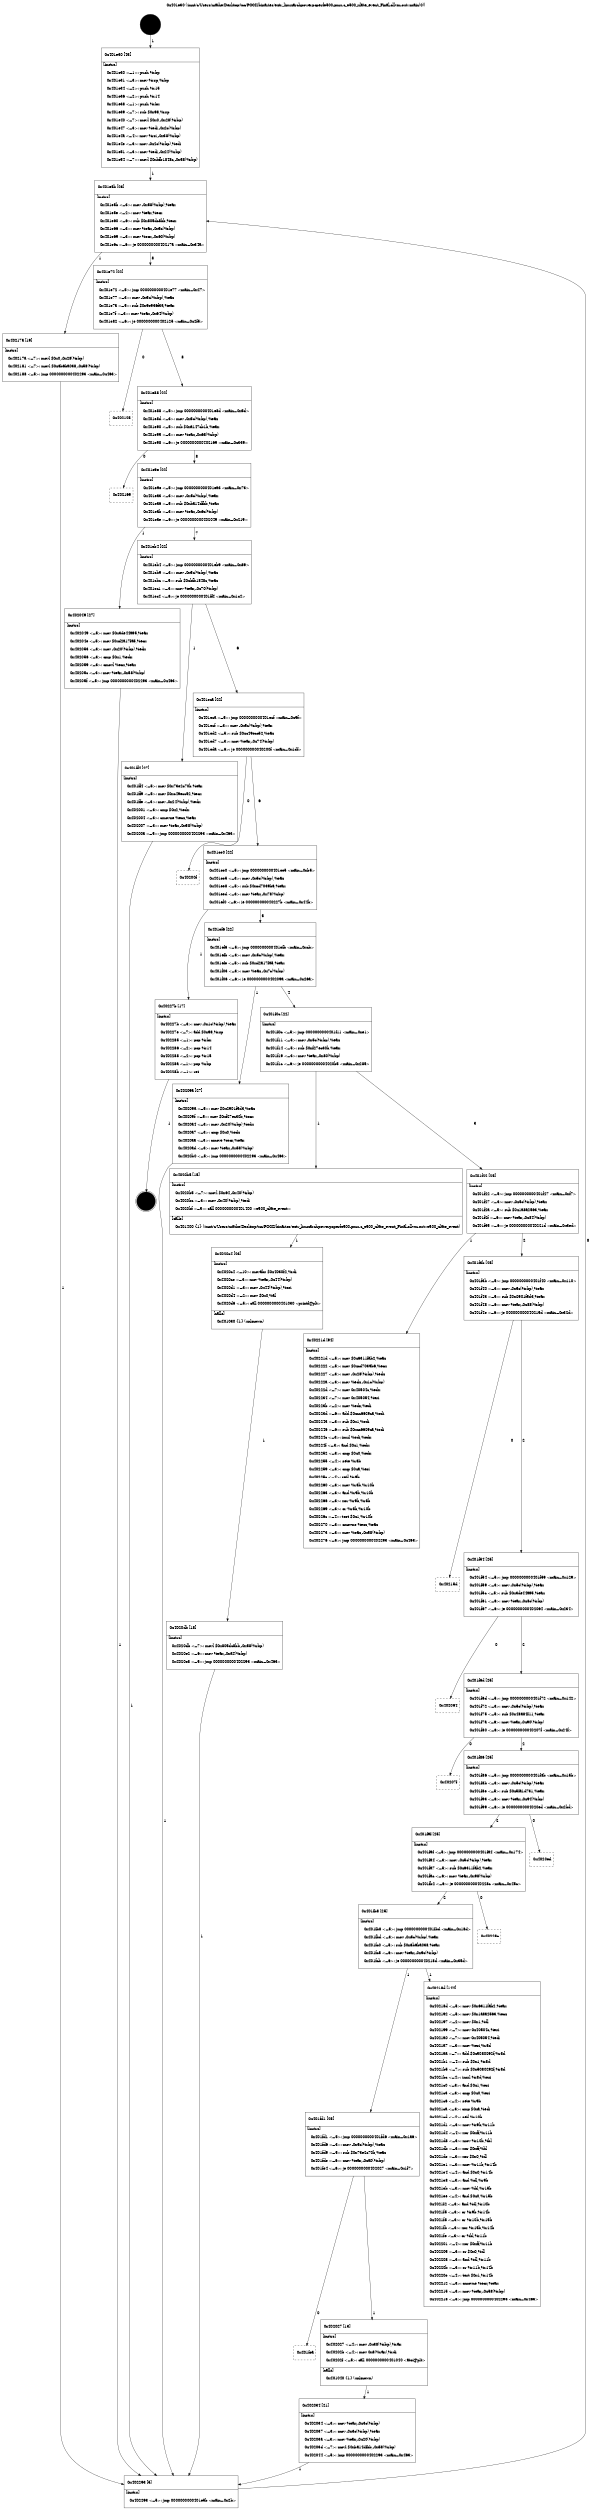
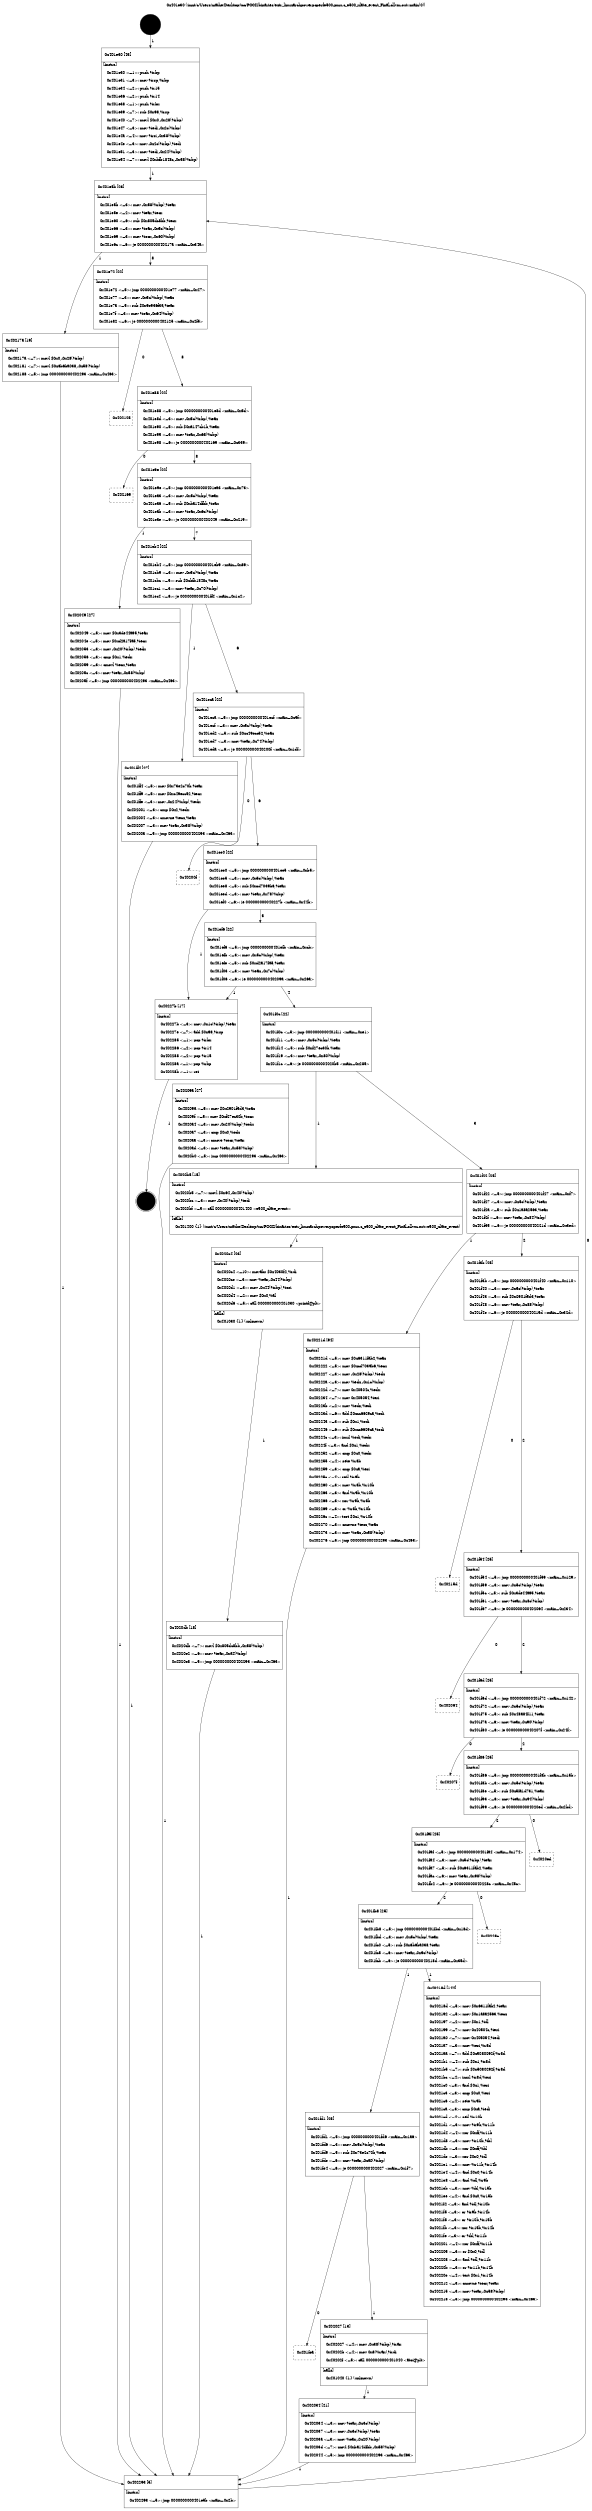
edge "0x401ef6 [22]" -> "0x40209a [27]": now "0x401ef6 [22]" -> "0x40227b [17]"
edge "0x40221d [94]" -> "0x402293 [5]": added, label "1"
